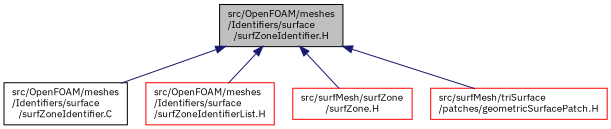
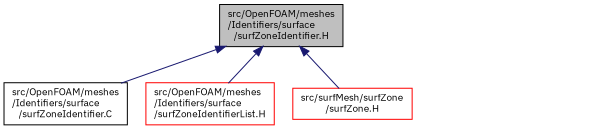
node "src/surfMesh/triSurface /patches/geometricSurfacePatch.H": removed
